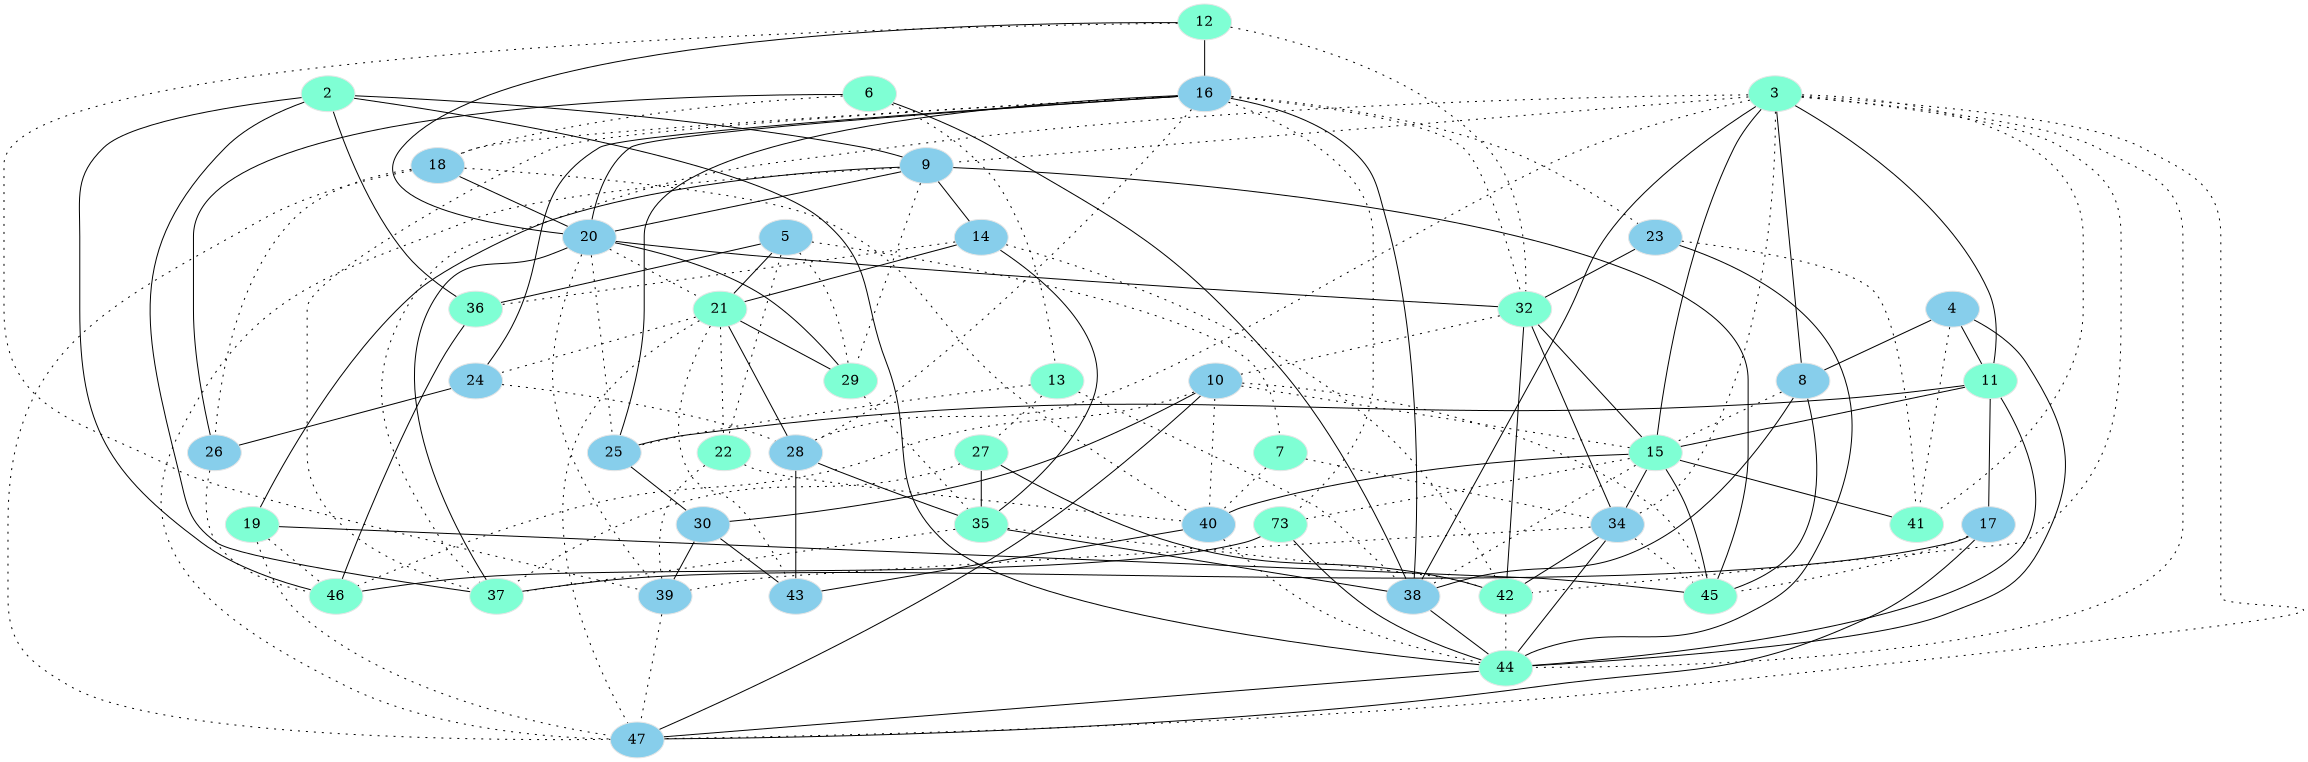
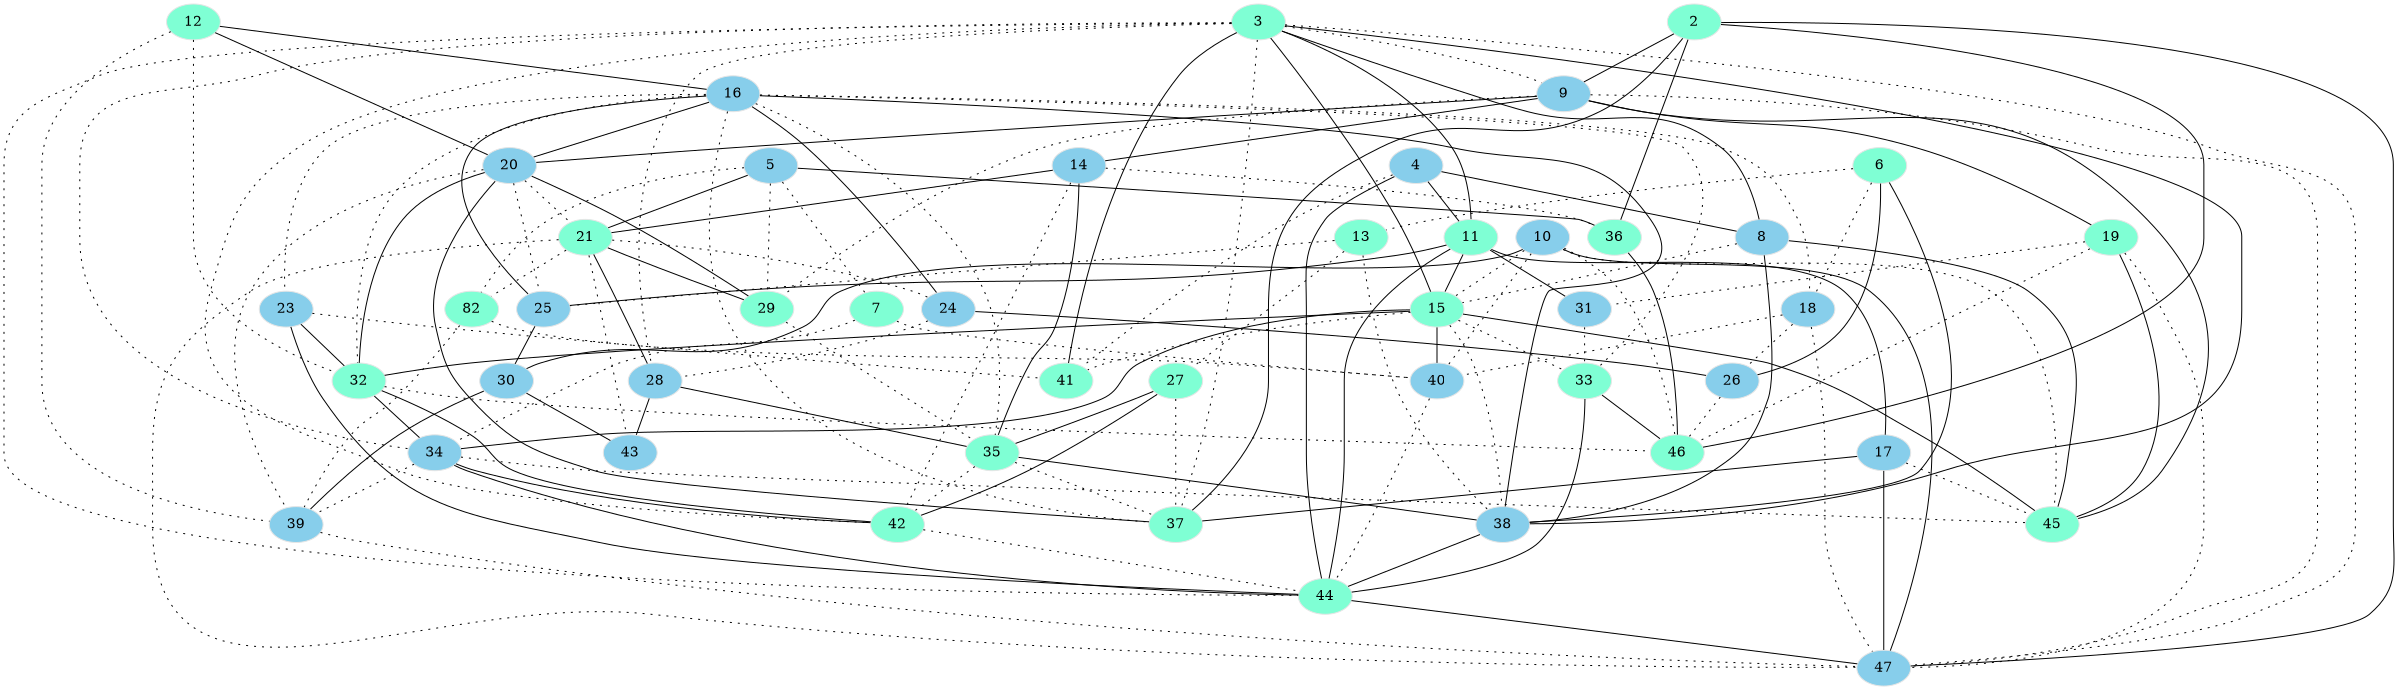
edge "18" -- "20": removed
edge "3" -- "41": style dotted -> solid
edge "16" -- "28": now "16" -- "35"
node "31": added
edge "32" -- "10": now "32" -- "46"
edge "2" -- "44": now "2" -- "47"
node "22": label "22" -> "82"
edge "15" -- "41": style solid -> dotted
node "73": label "73" -> "33"
edge "40" -- "43": removed
